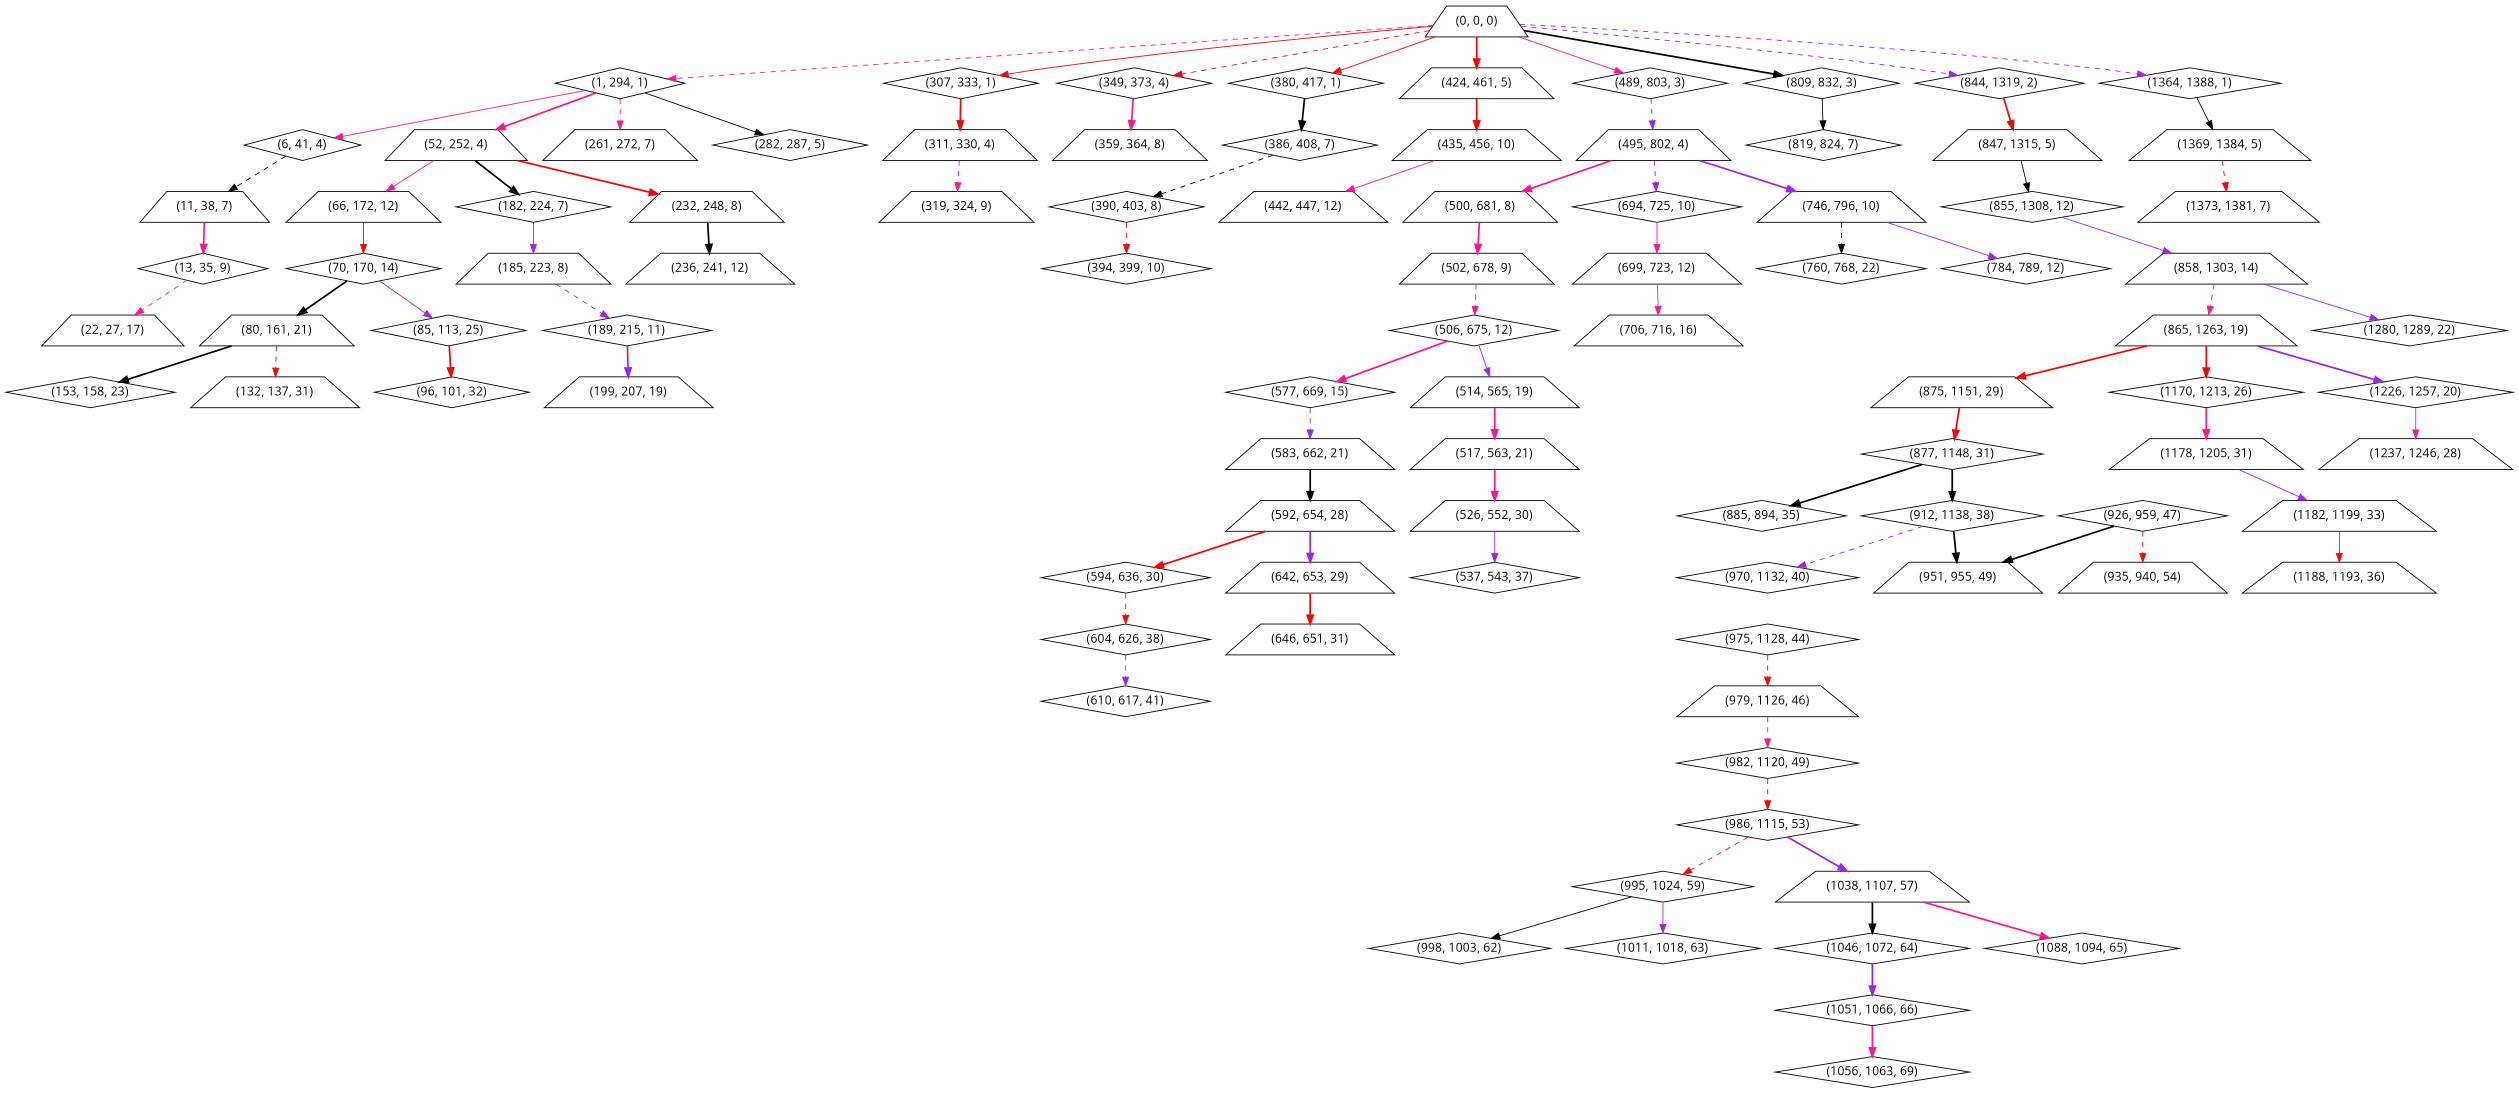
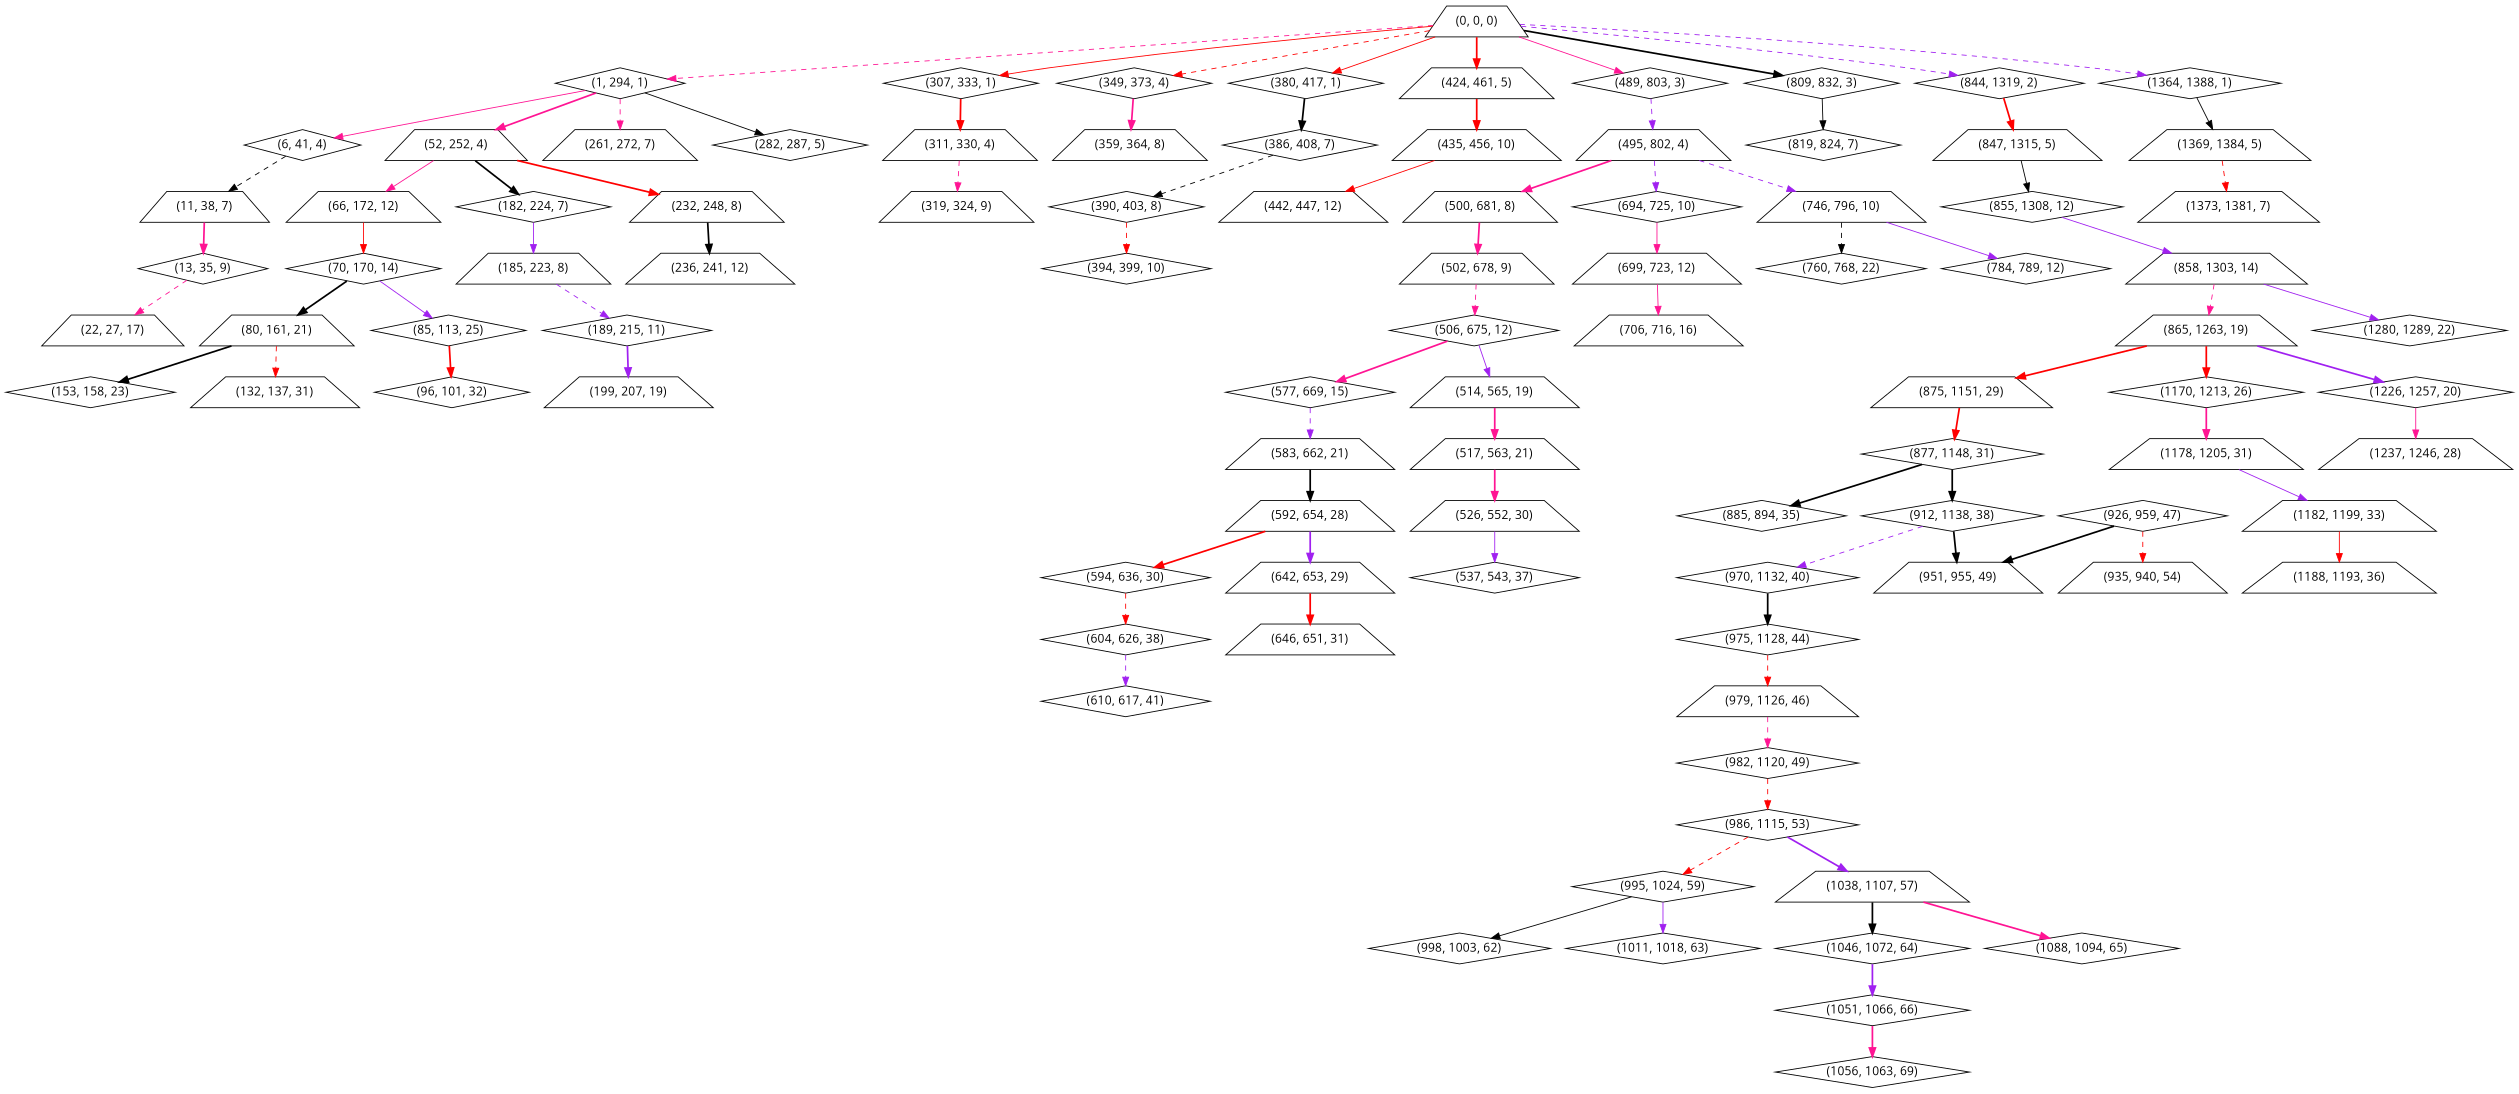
edge "(435, 456, 10)" -> "(442, 447, 12)": color deeppink -> red
edge "(495, 802, 4)" -> "(746, 796, 10)": style bold -> dashed
edge "(970, 1132, 40)" -> "(975, 1128, 44)": added
